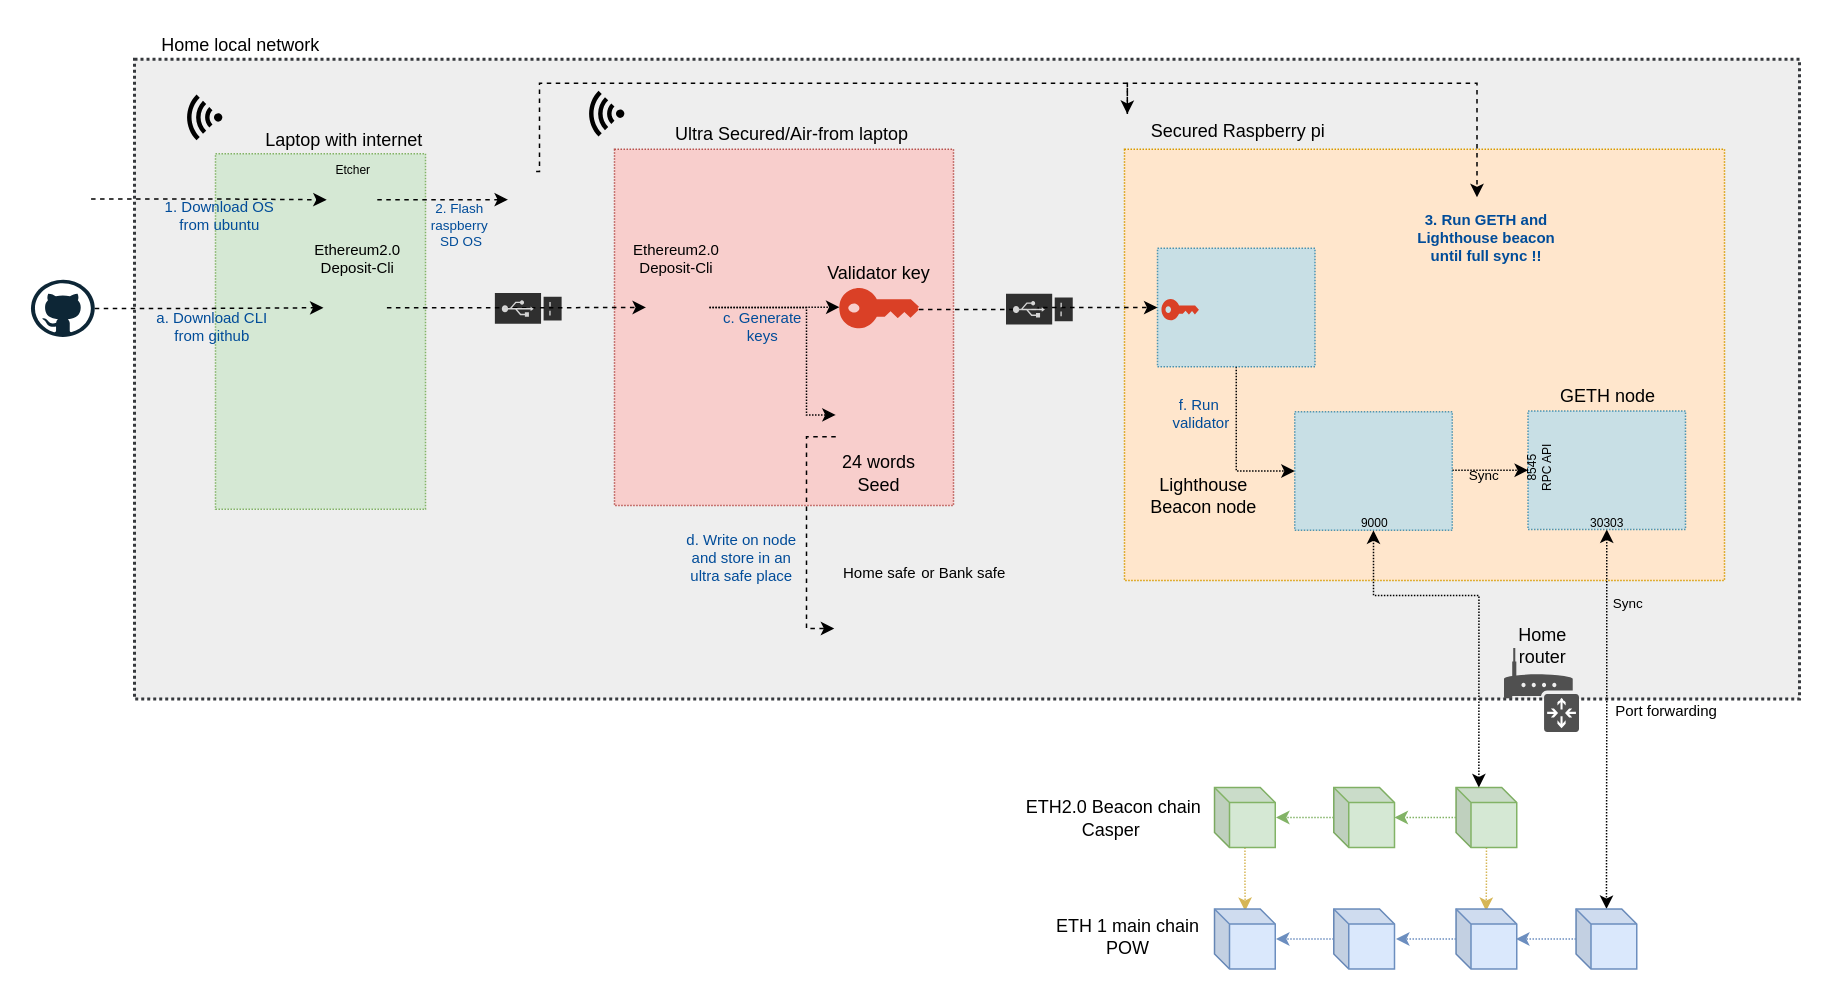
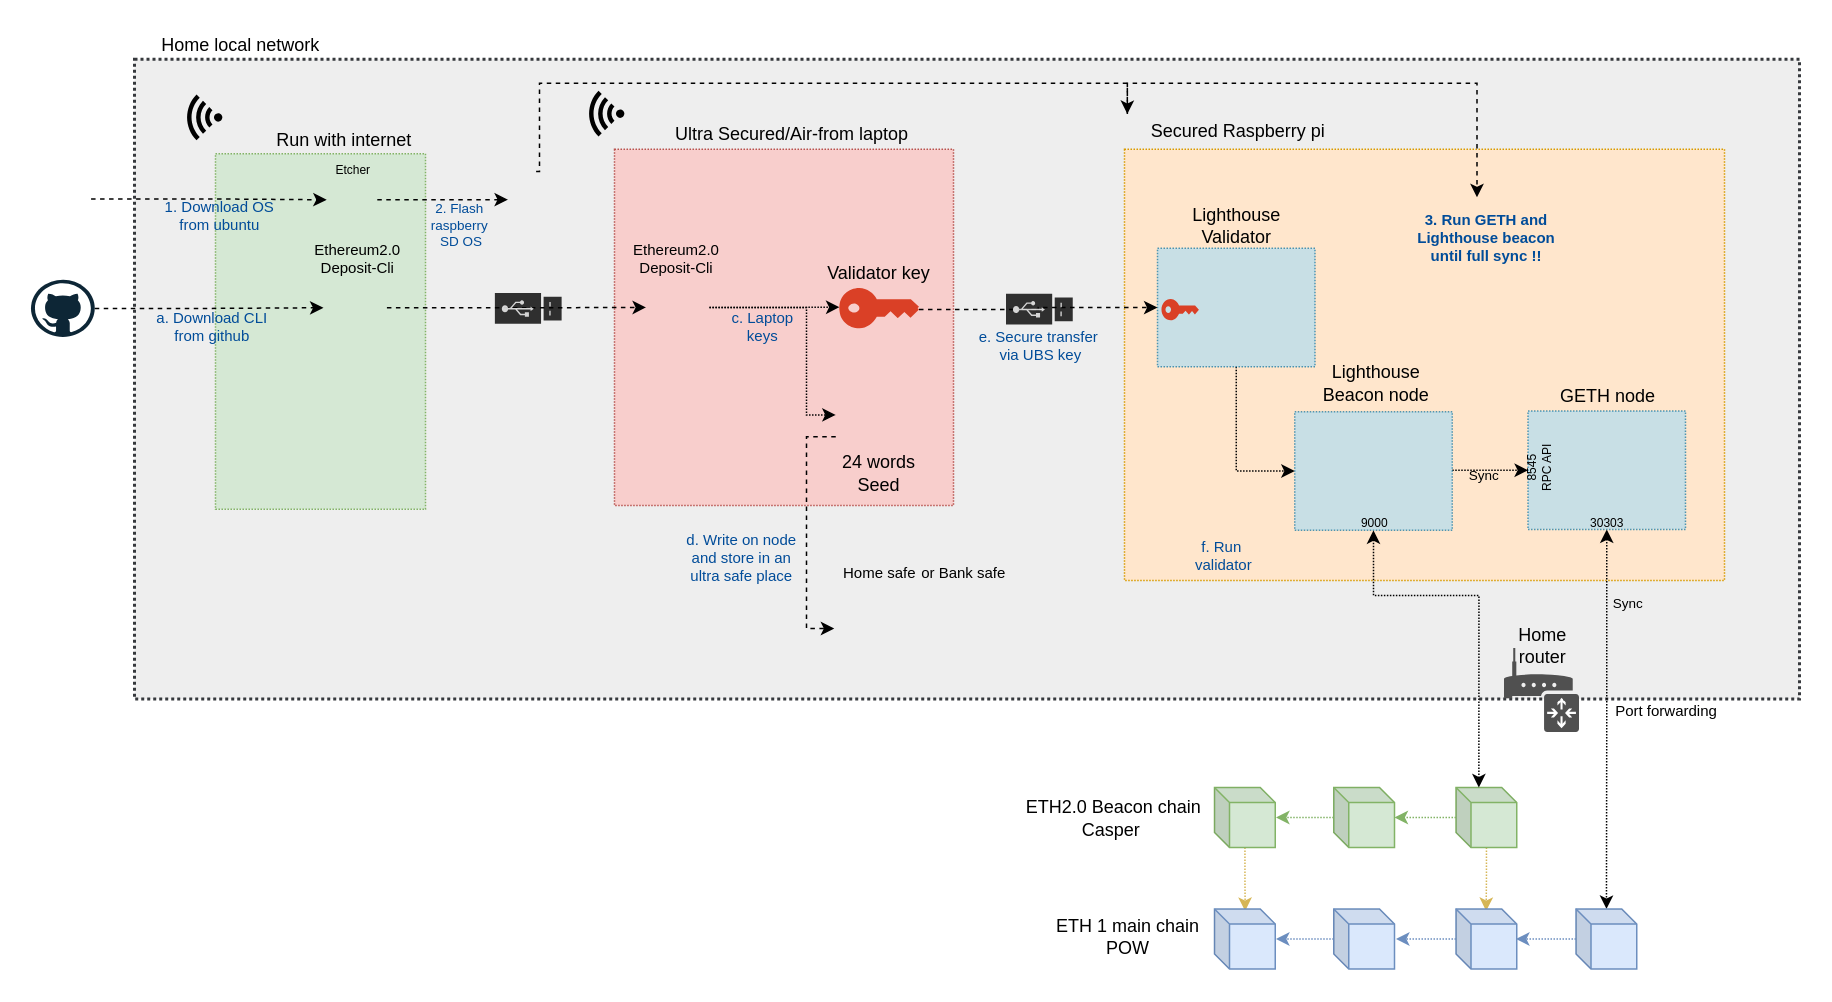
node "Laptop with internet": label "Laptop with internet" -> "Run with internet"
node "Lighthouse Validator": added
node "c. Generate keys": label "c. Generate keys" -> "c. Laptop keys"
node "e. Secure transfer via UBS key": added
node "f. Run validator": moved (1199, 414) -> (1221, 556)
node "Lighthouse Beacon node": moved (1204, 496) -> (1376, 384)
